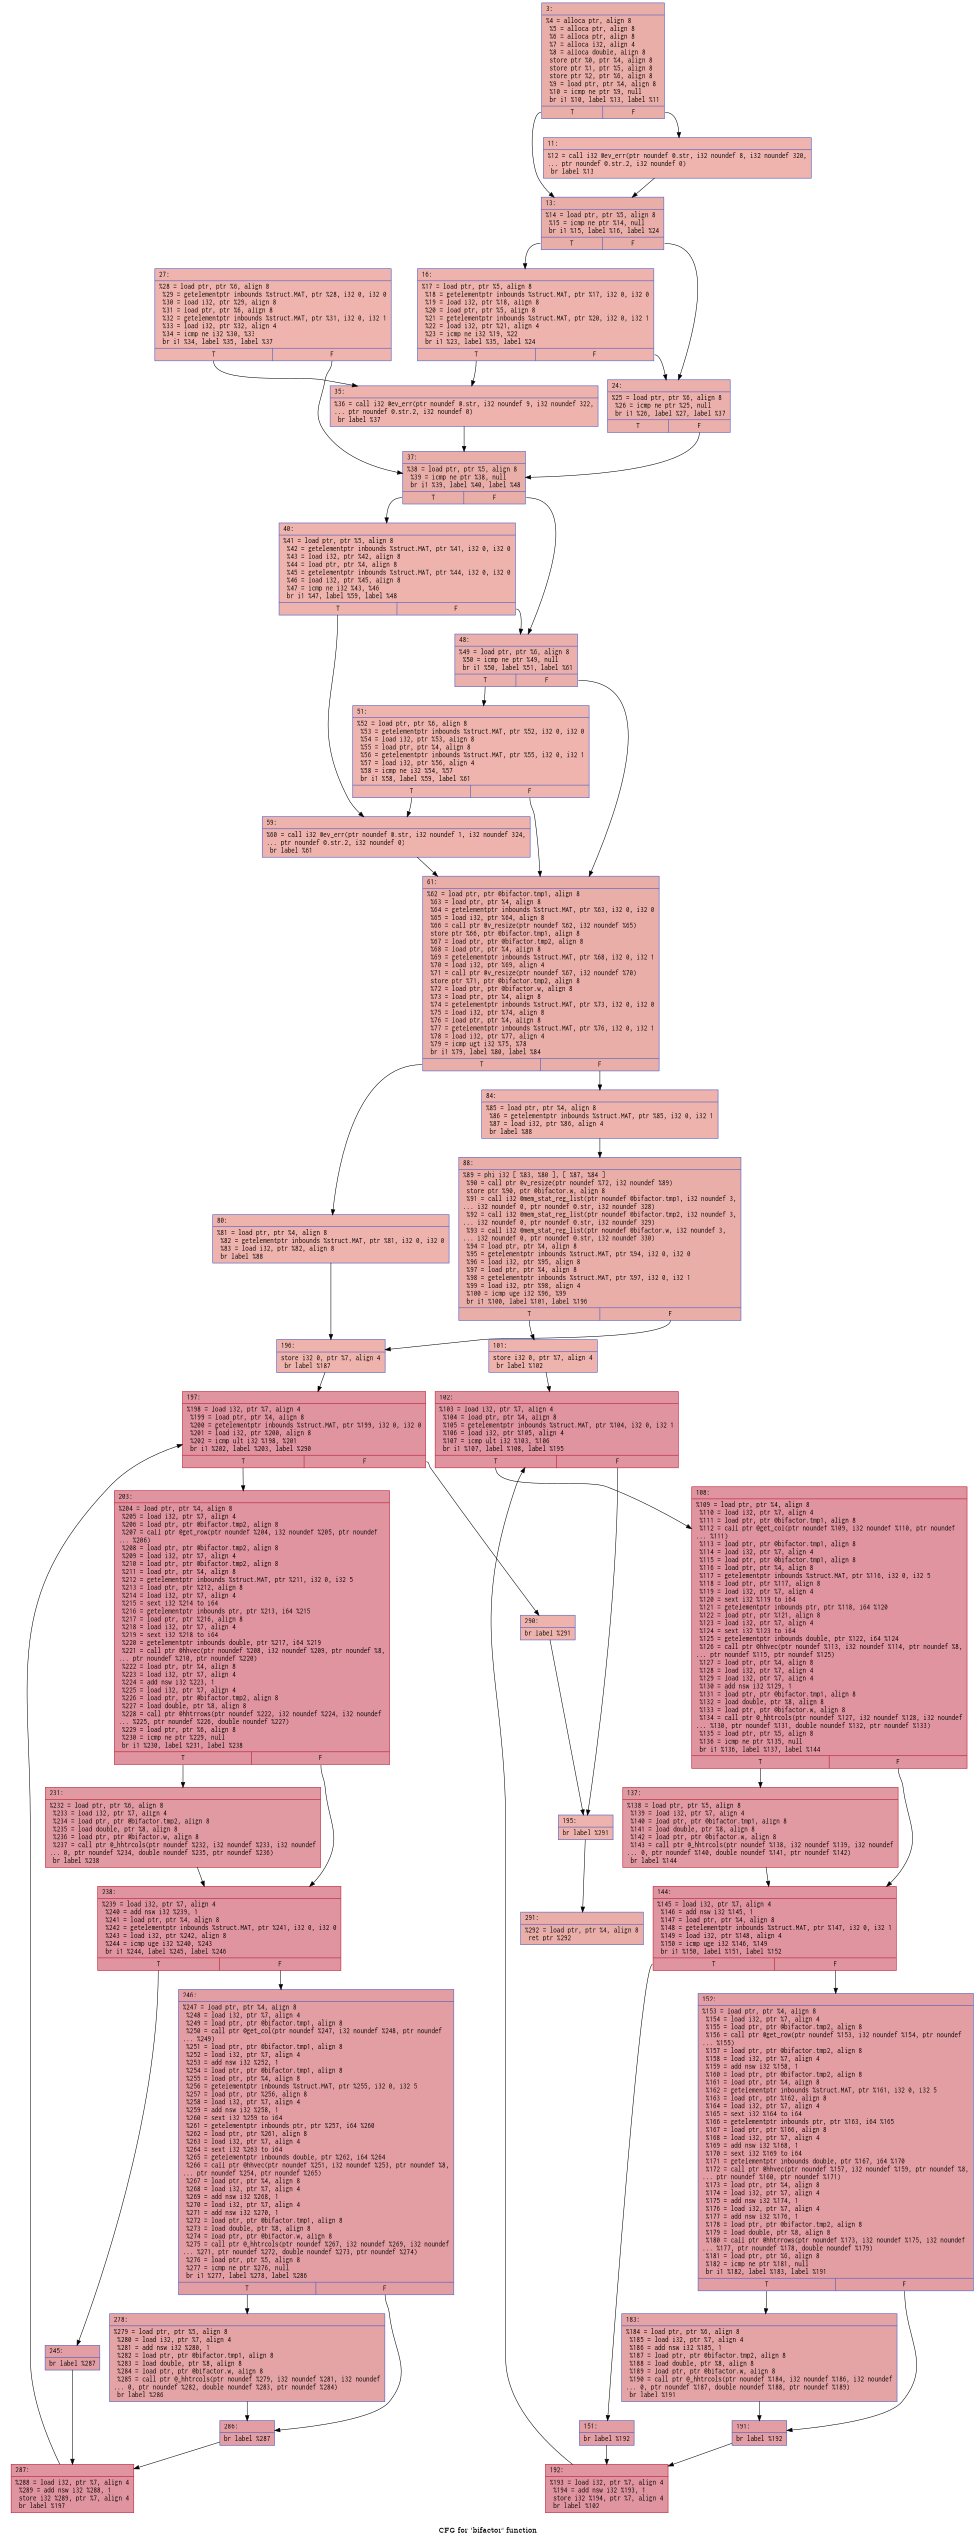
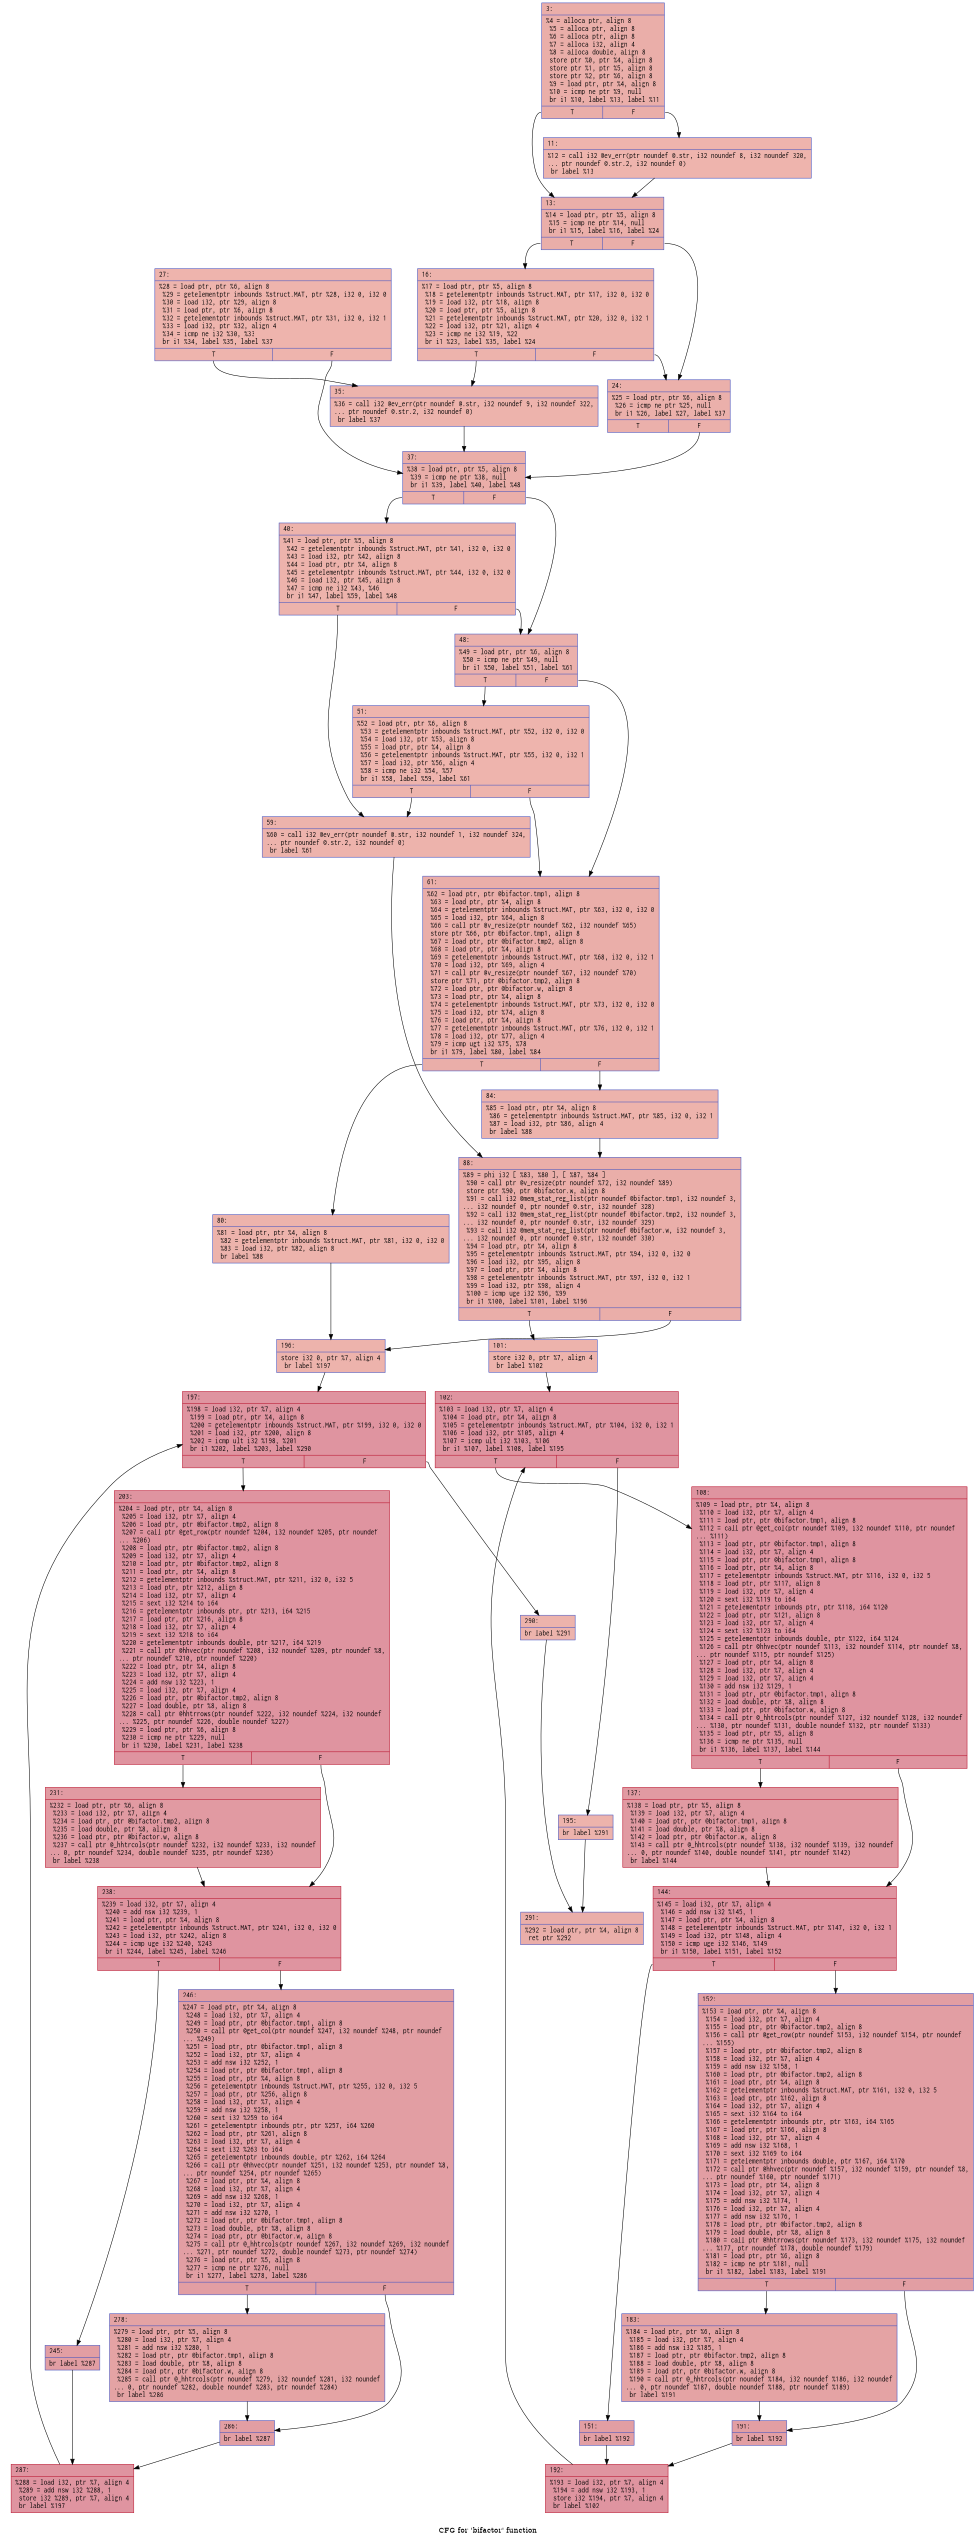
edge "59:" -> "61:": now "59:" -> "88:"
node "196:": text "br label %187" -> "br label %197"
edge "290:" -> "195:": now "290:" -> "291:"
